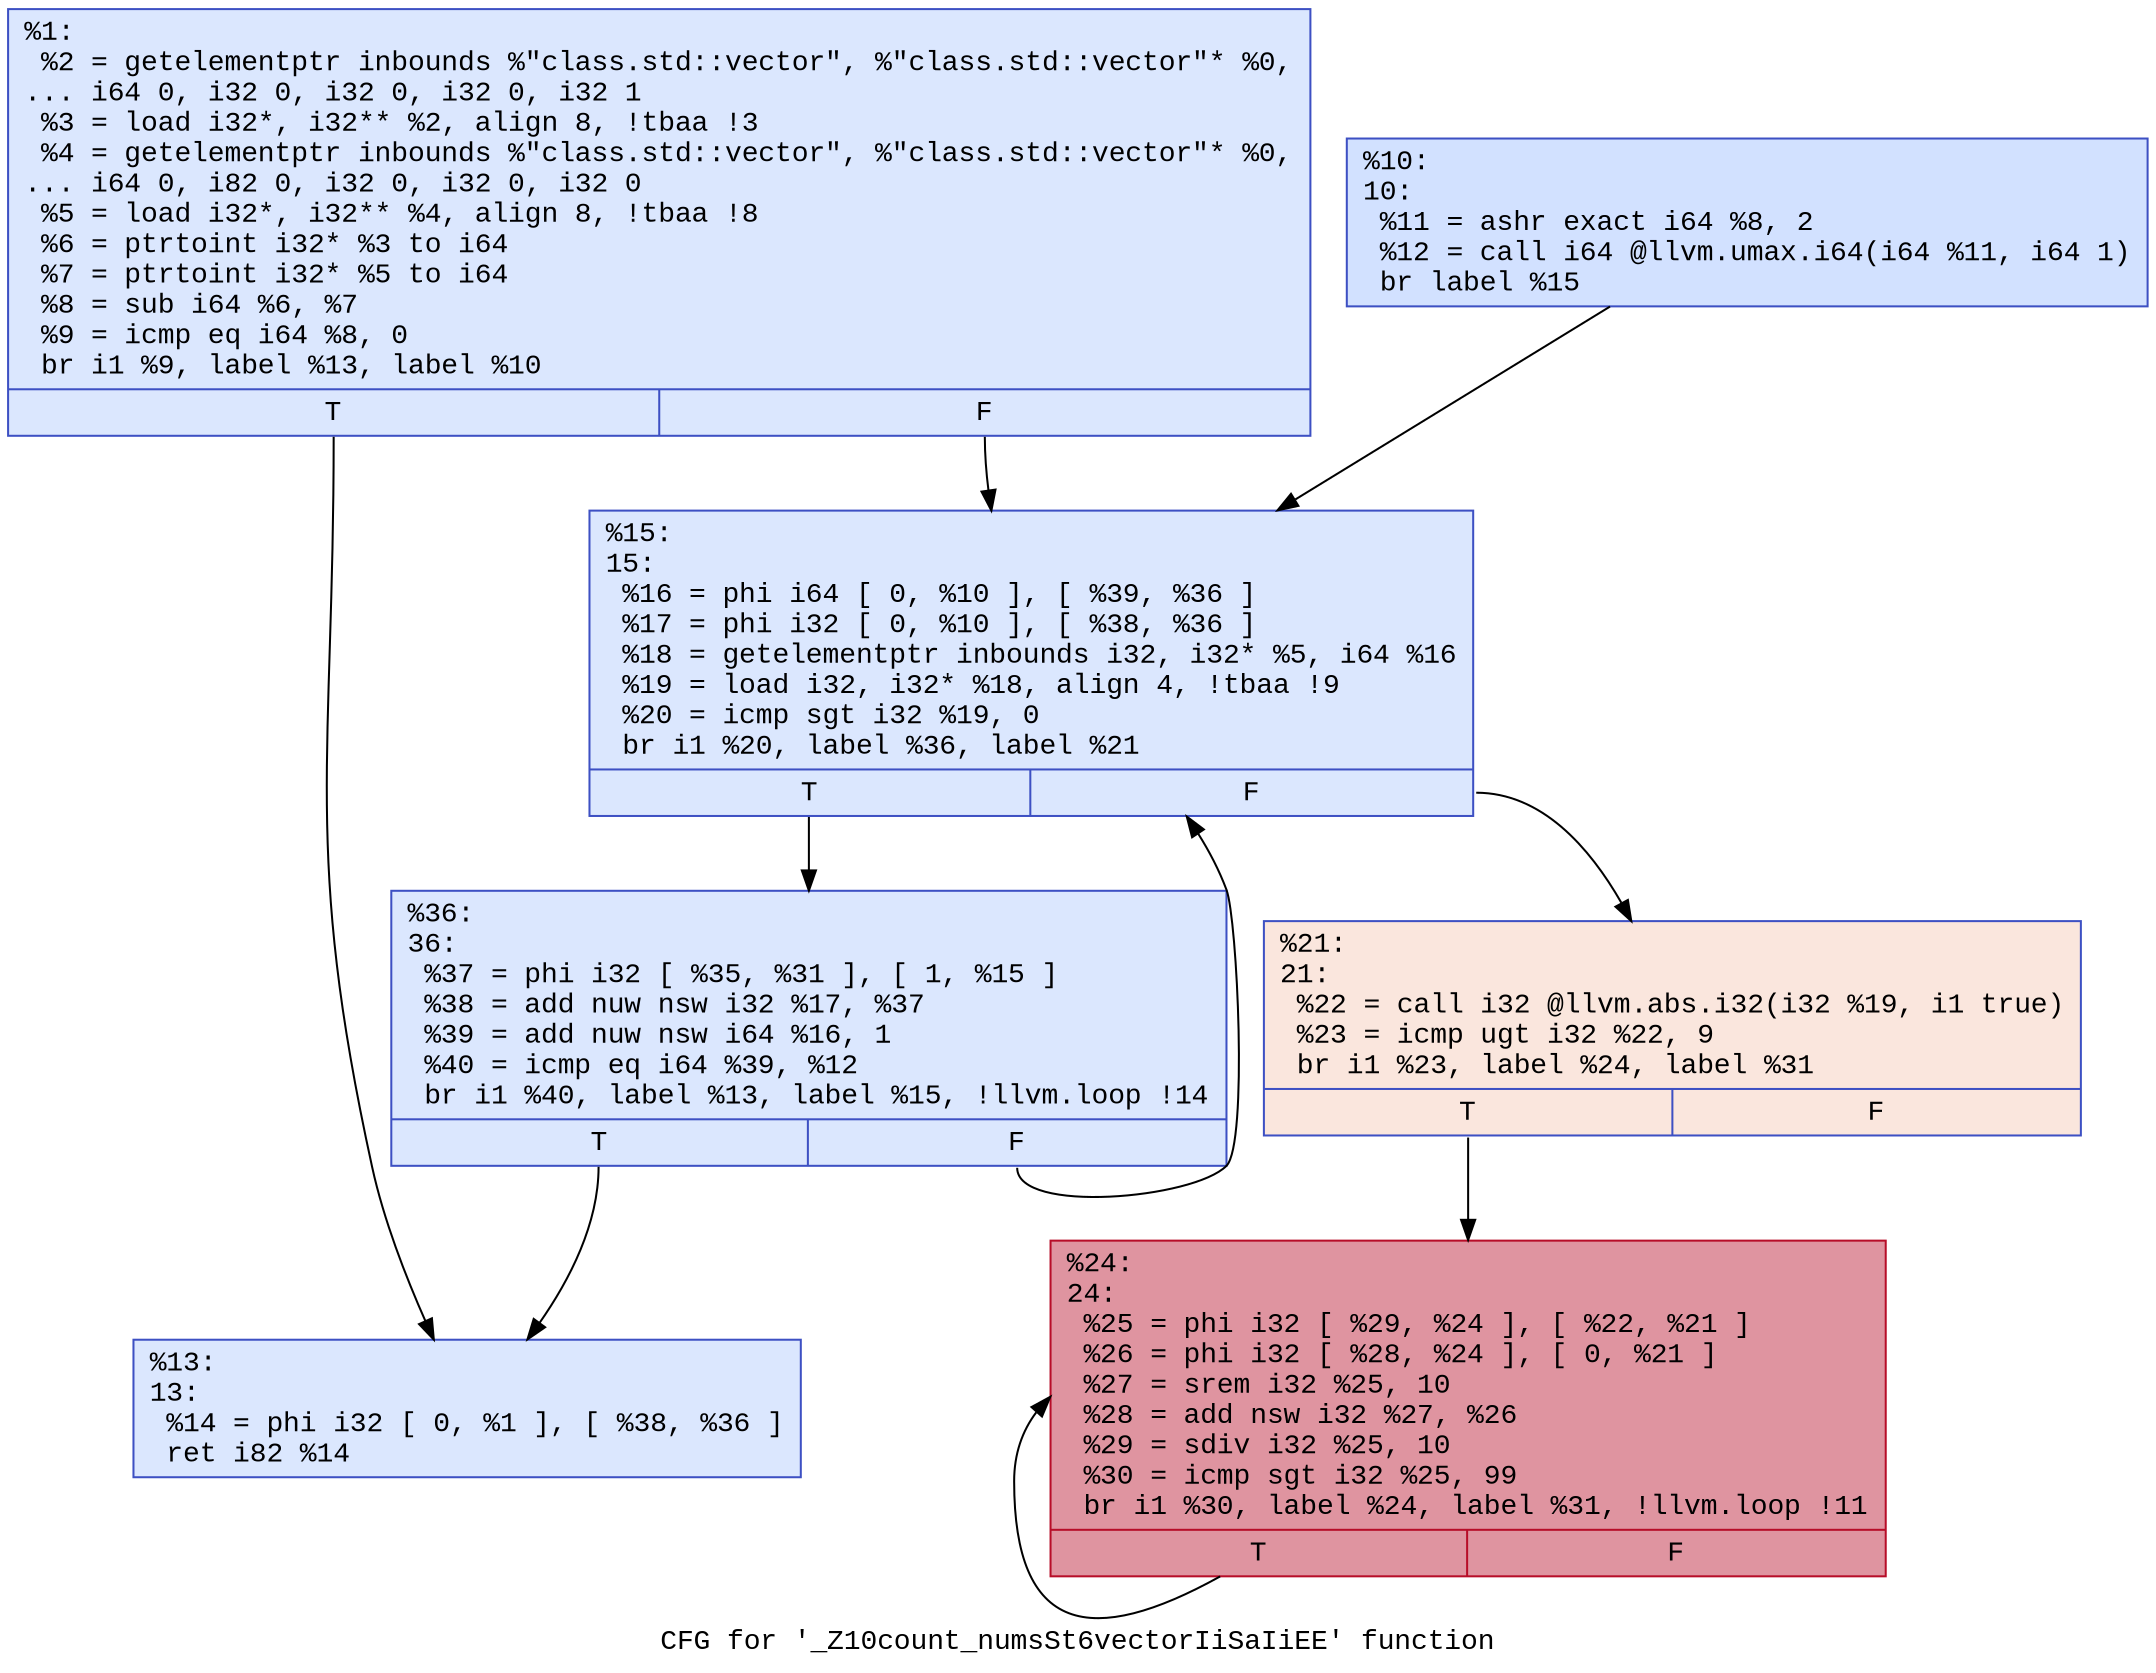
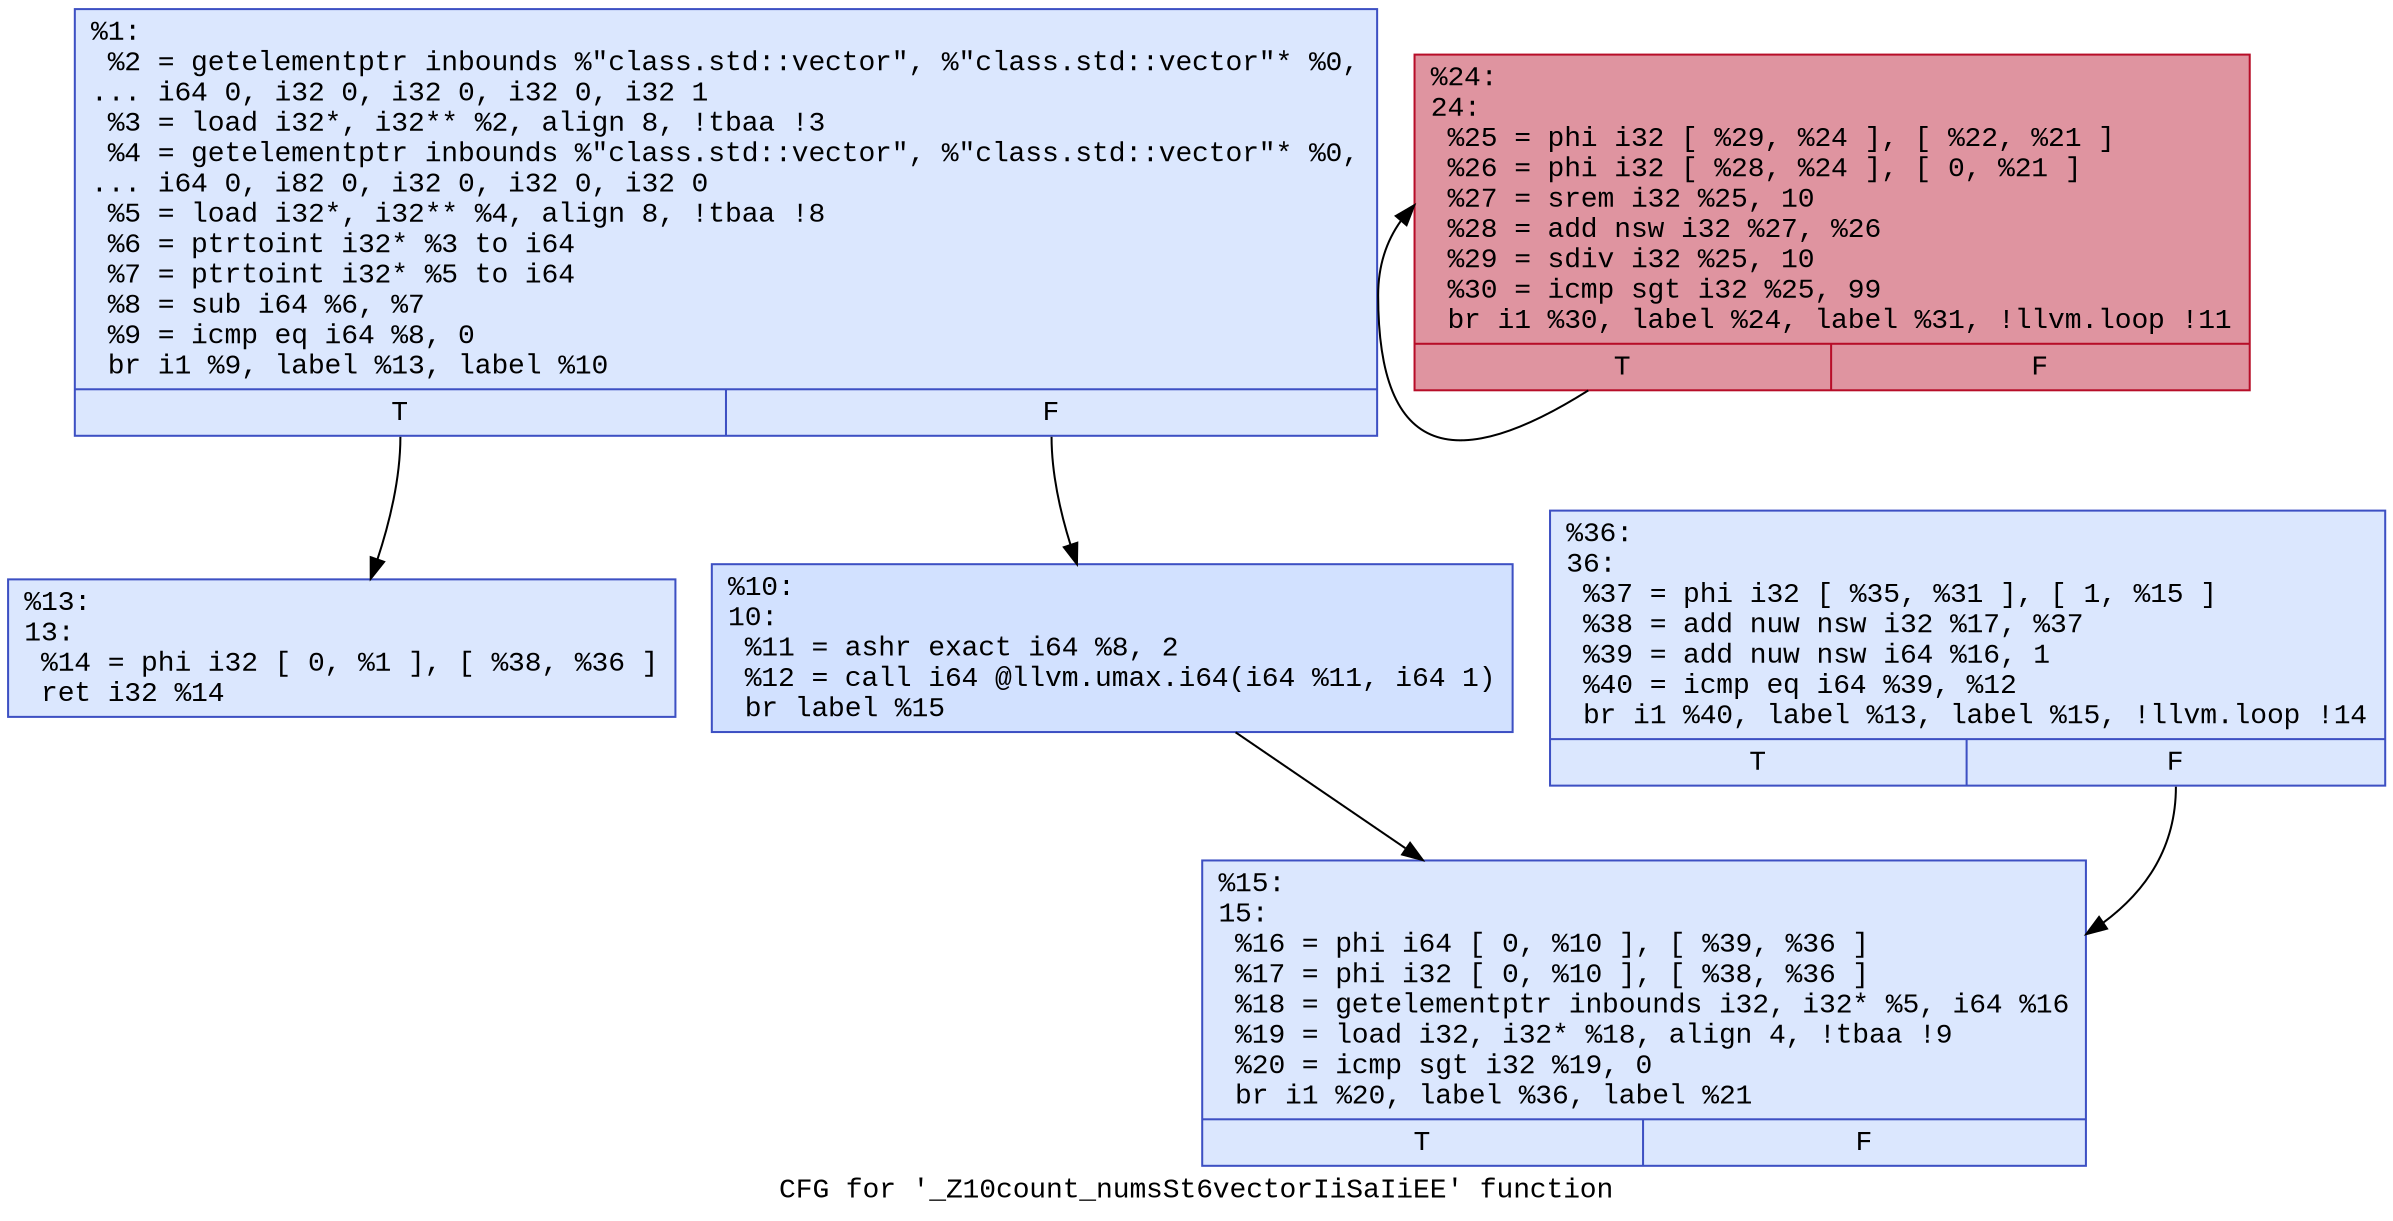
edge "%1:" -> "%15:": now "%1:" -> "%10:"
edge "%15:" -> "%36:": removed
node "%21:": removed
edge "%36:" -> "%13:": removed
node "%13:": text "ret i82 %14" -> "ret i32 %14"
